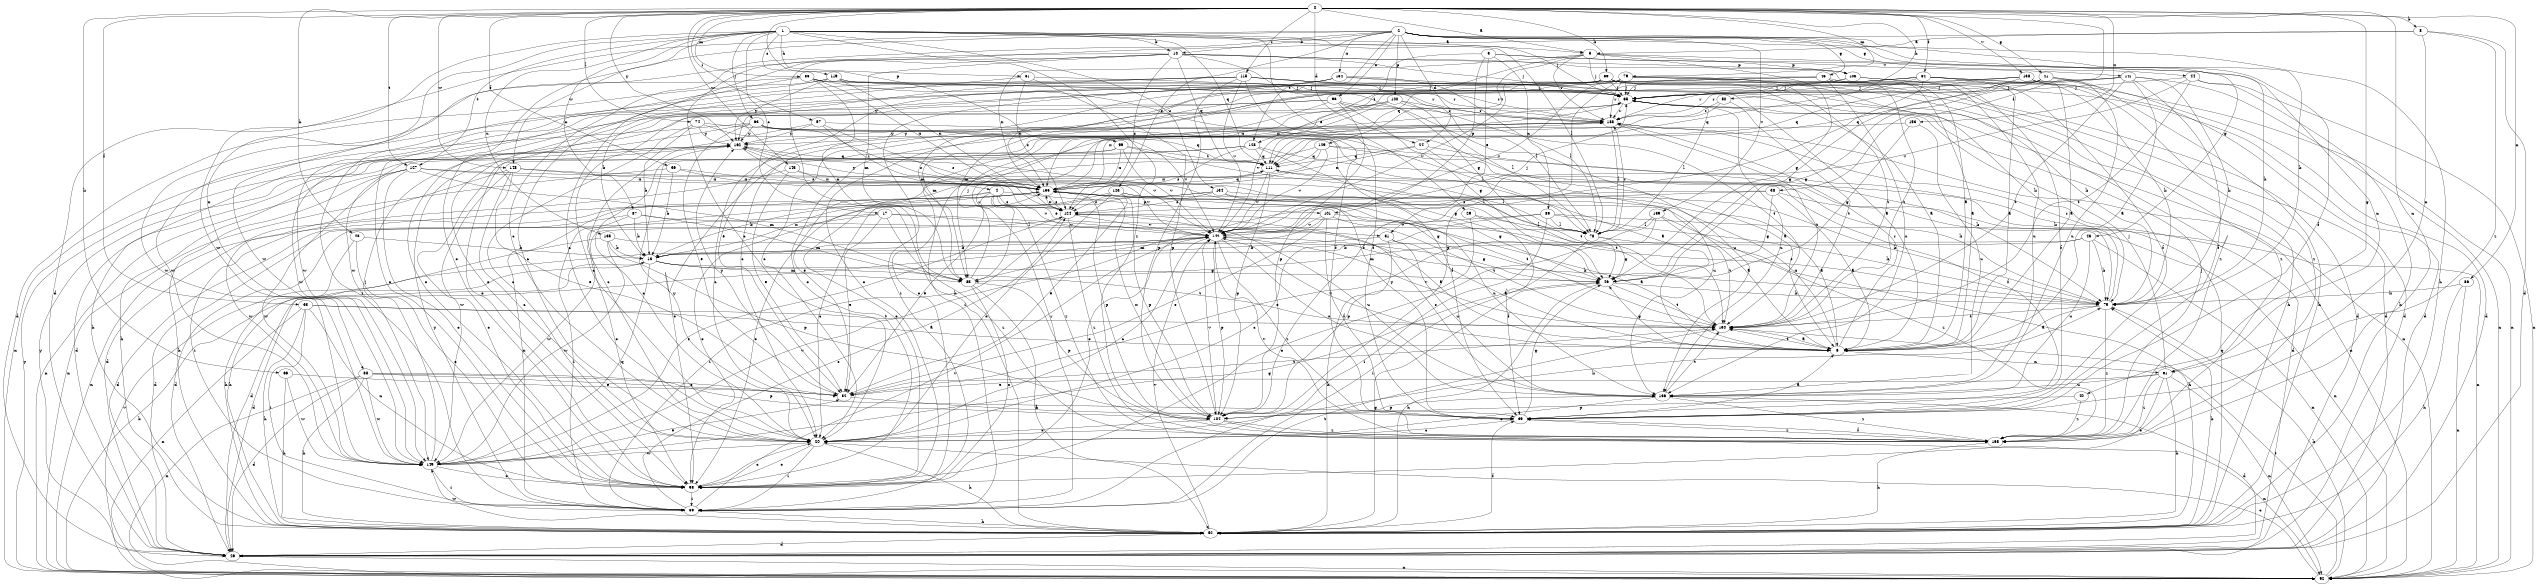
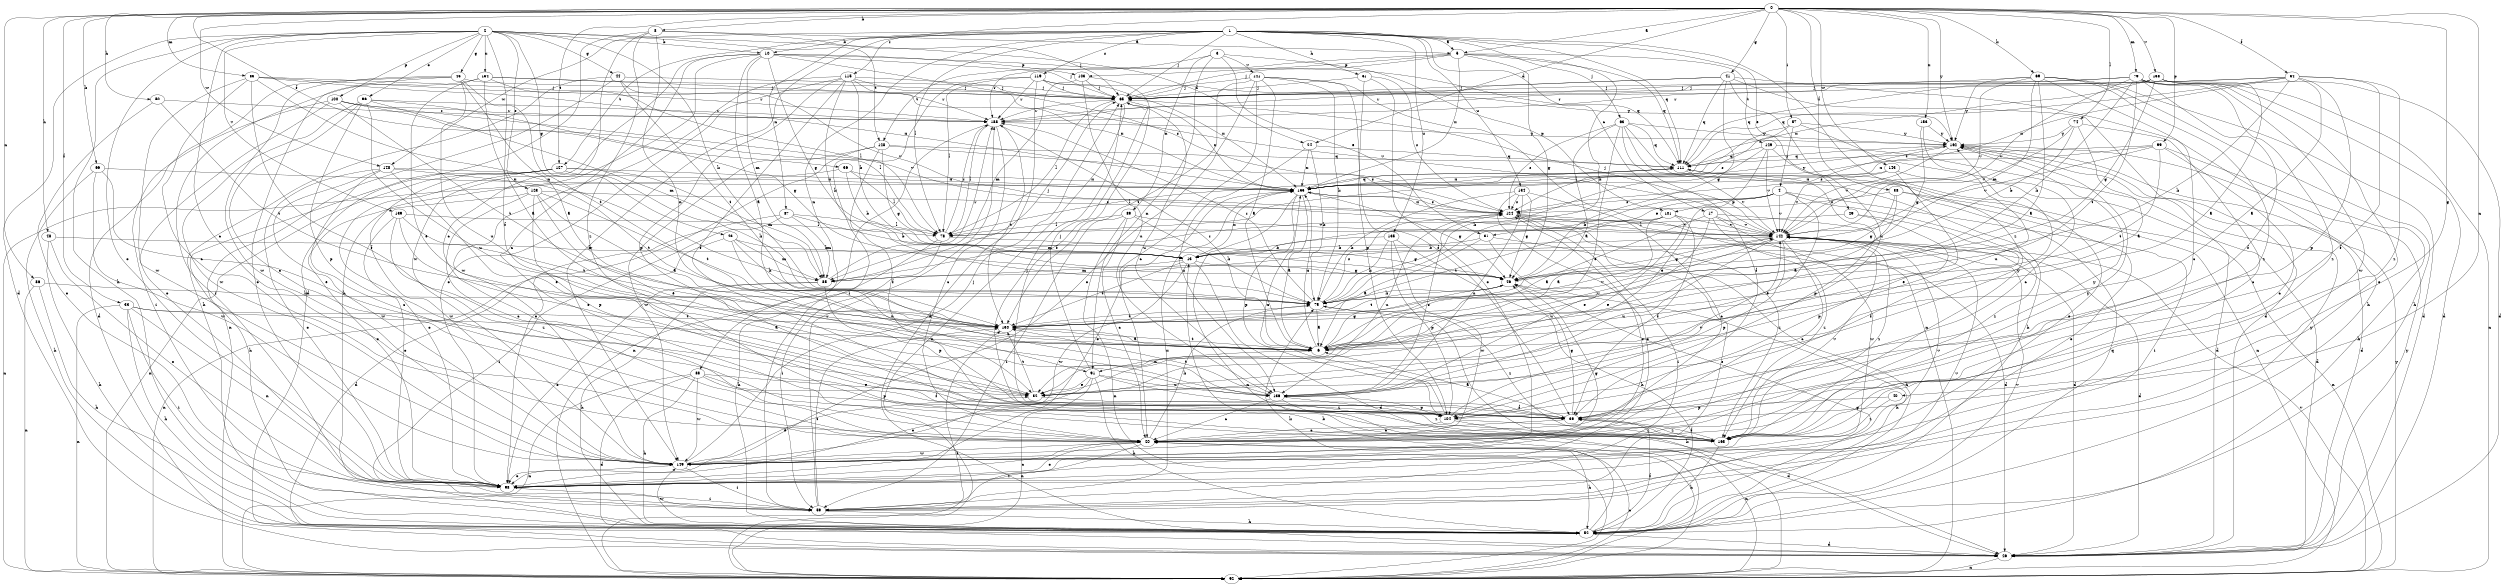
edge "8" -> "65": added, label "j"
edge "66" -> "155": added, label "x"
edge "79" -> "104": now "79" -> "39"
edge "13" -> "149": label "q" -> "w"
